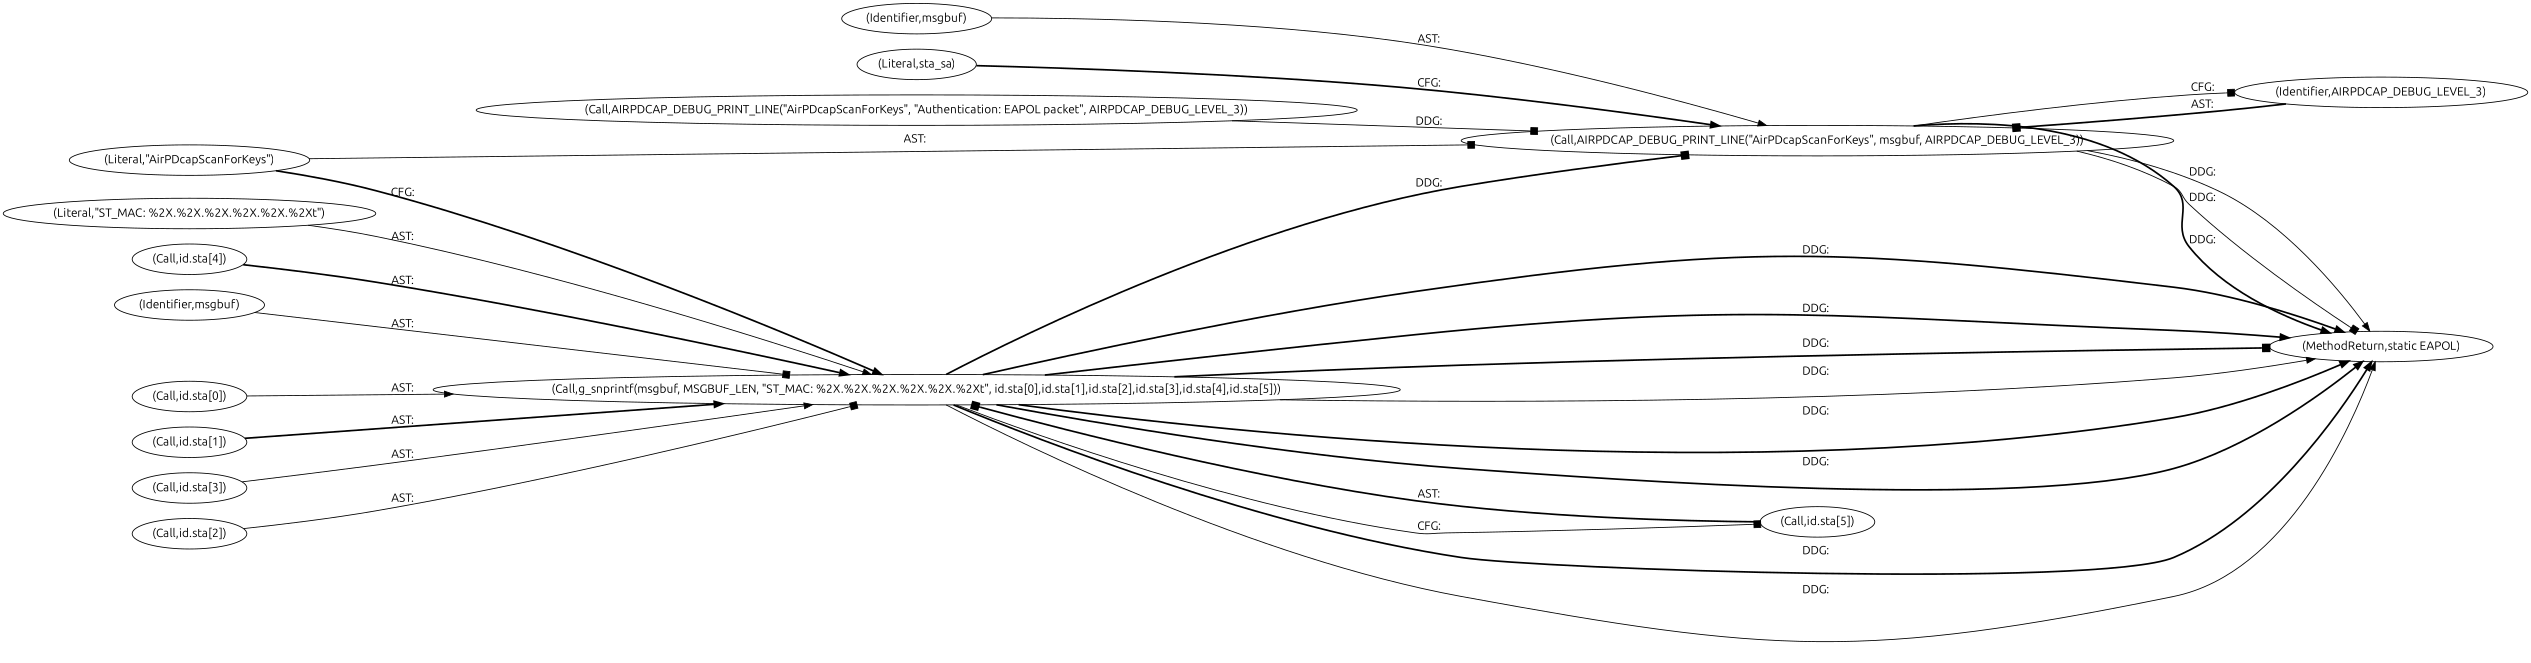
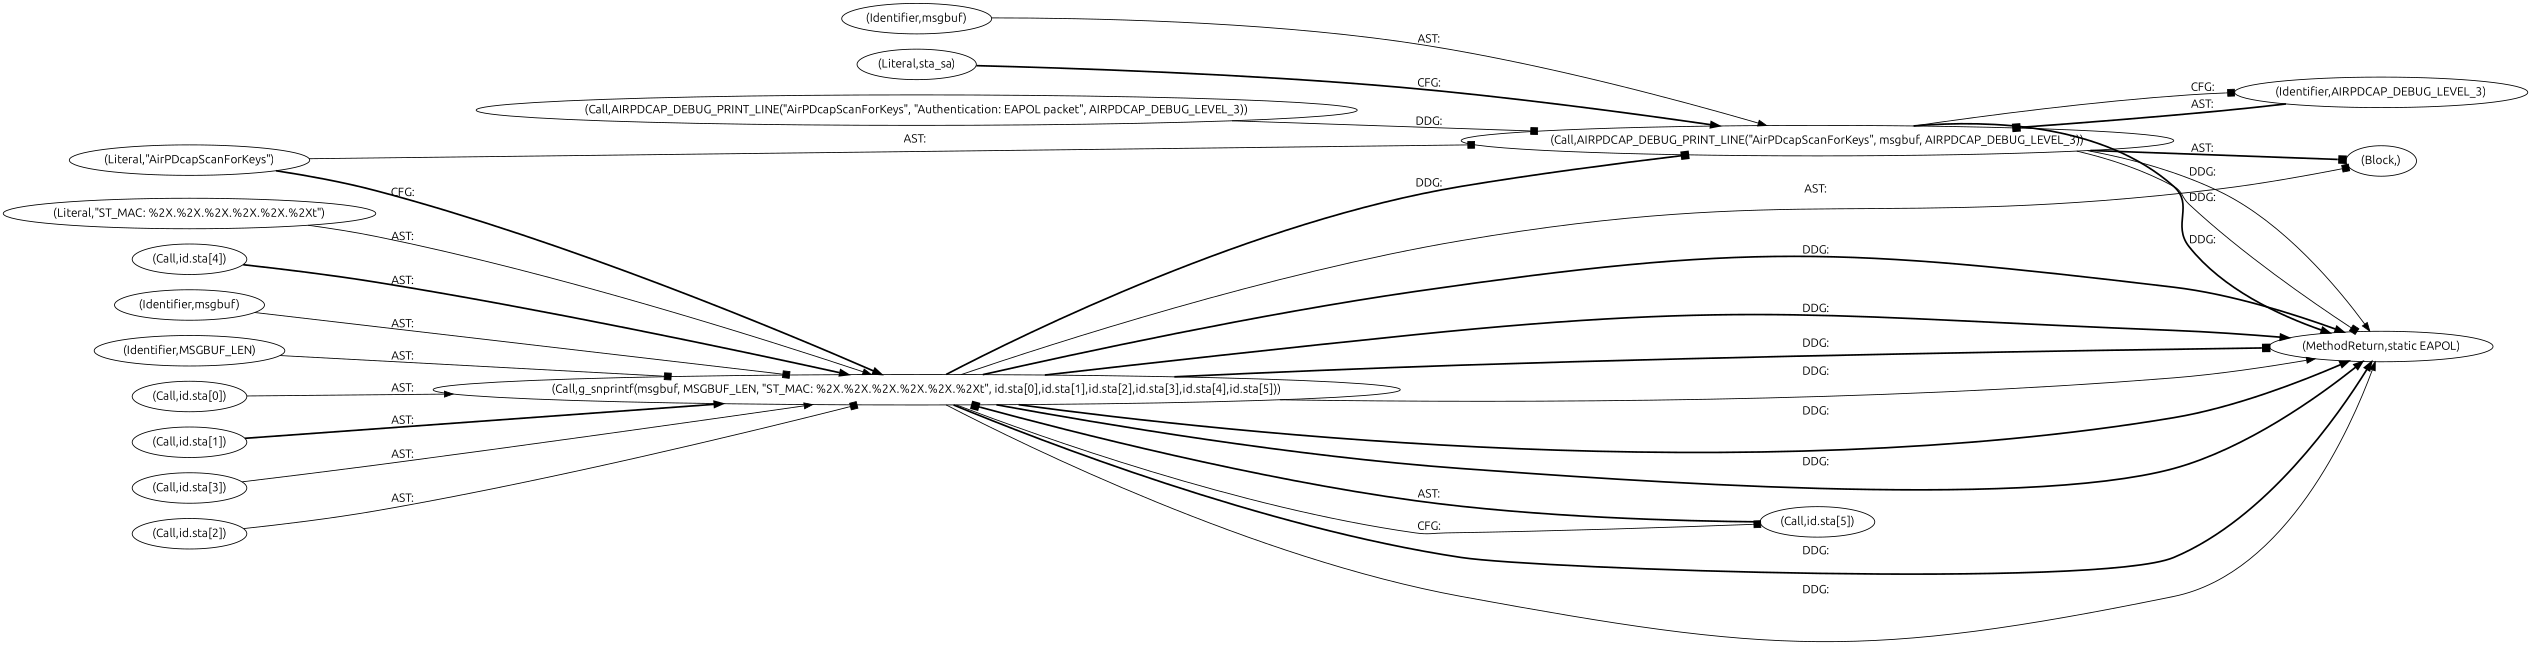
node "(Block,)": added
node "(Identifier,MSGBUF_LEN)": added
